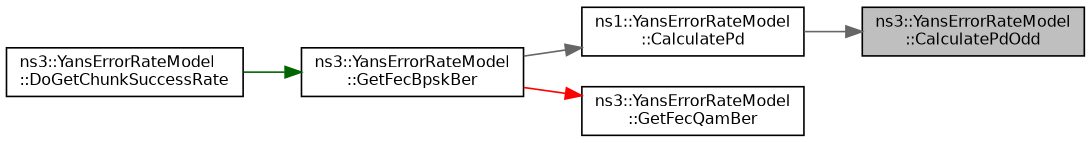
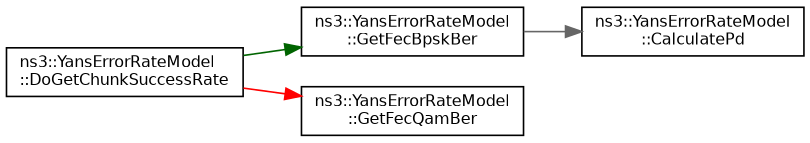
node "ns1::YansErrorRateModel ::CalculatePd": label "ns1::YansErrorRateModel ::CalculatePd" -> "ns3::YansErrorRateModel ::CalculatePd"
node "ns3::YansErrorRateModel ::CalculatePdOdd": removed
edge "ns3::YansErrorRateModel ::GetFecBpskBer" -> "ns3::YansErrorRateModel ::GetFecQamBer": now "ns3::YansErrorRateModel ::DoGetChunkSuccessRate" -> "ns3::YansErrorRateModel ::GetFecQamBer"
